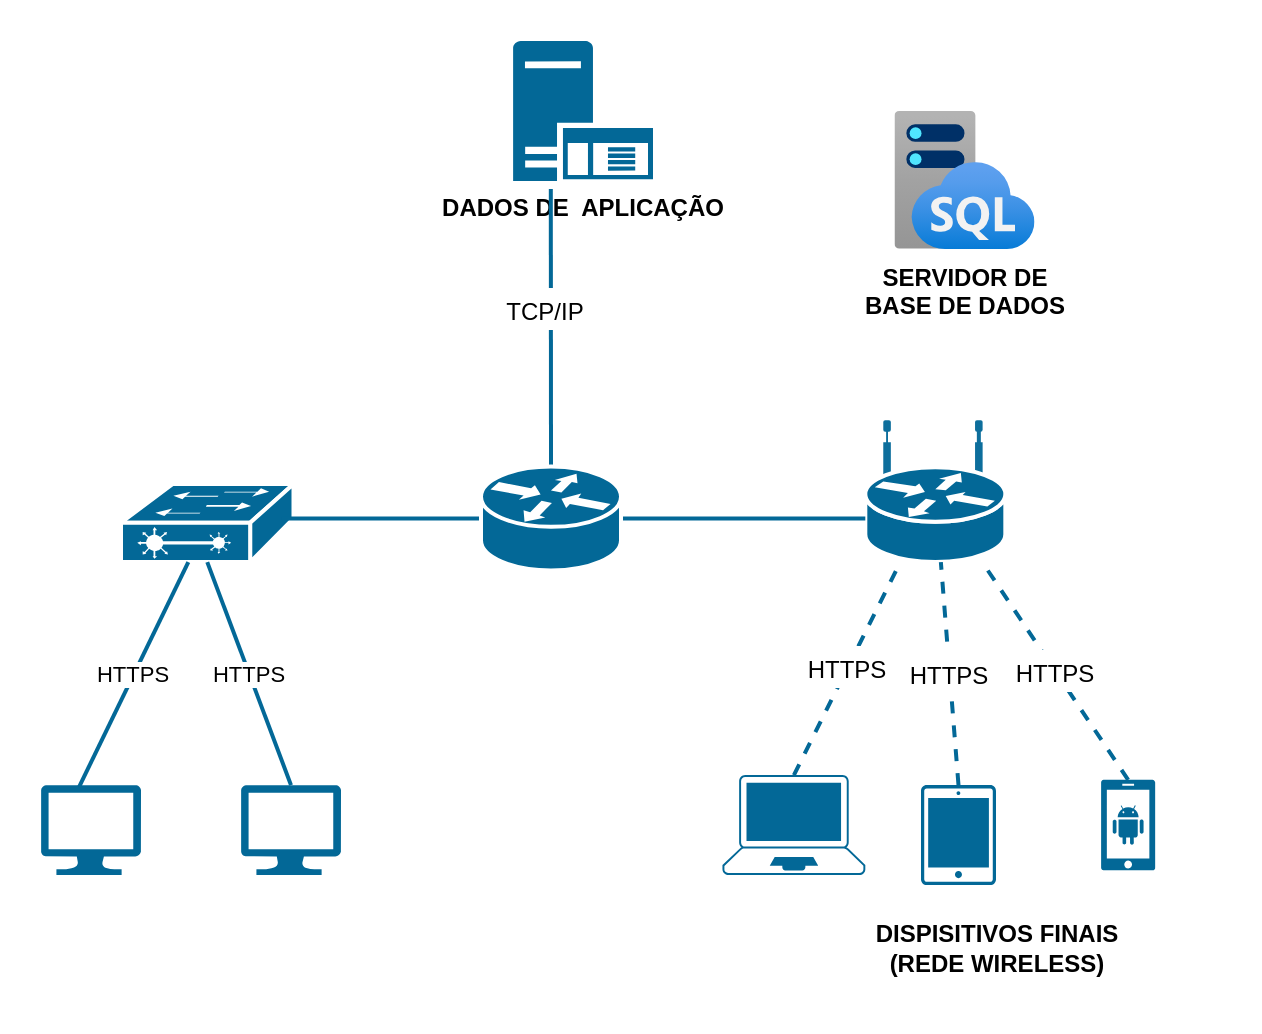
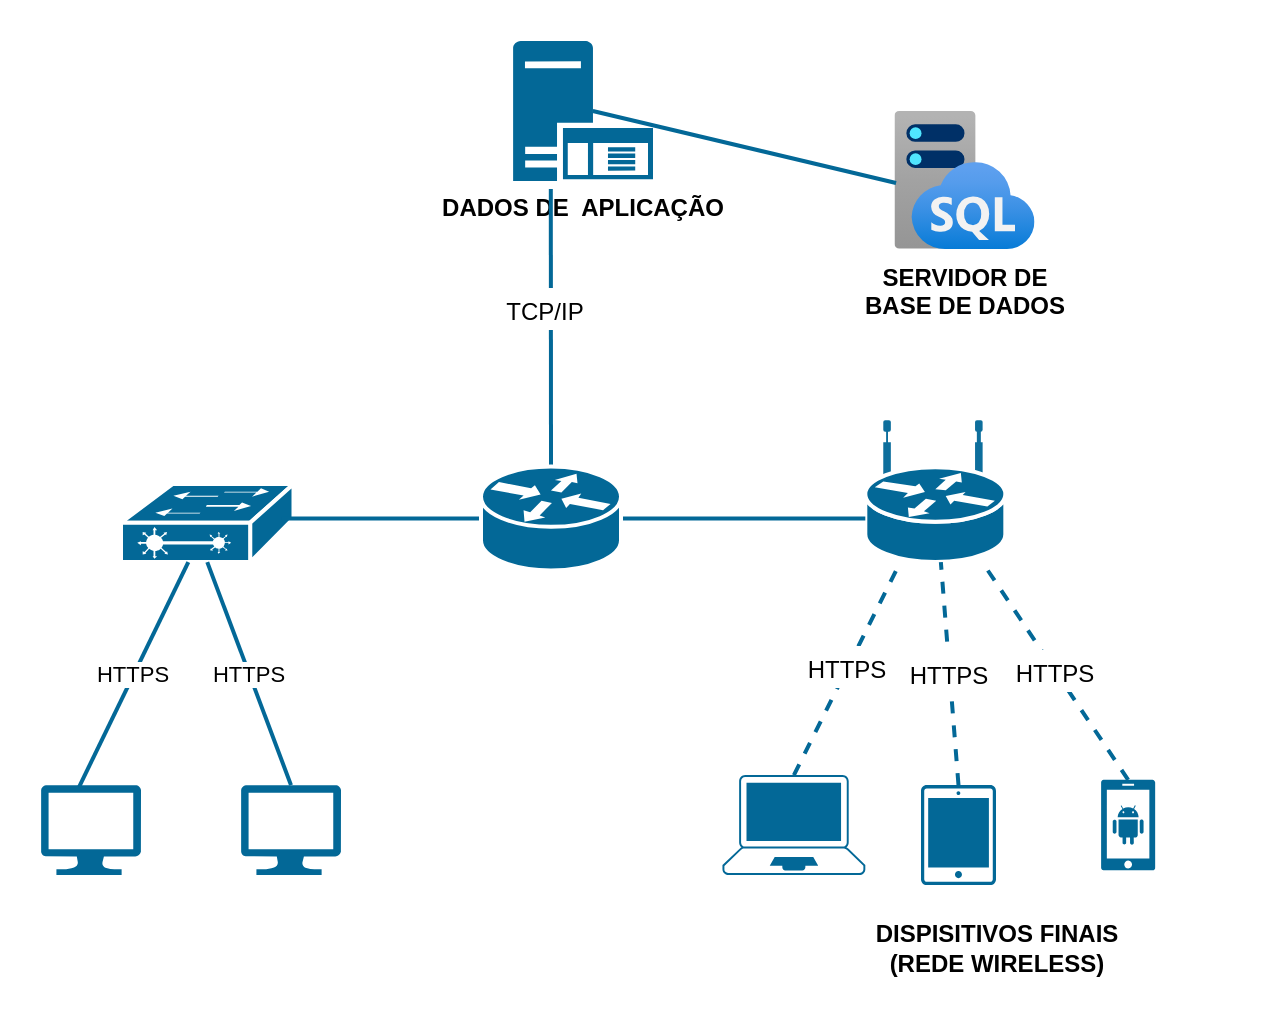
edge "DADOS DE APLICAÇÃO" -- "SERVIDOR DE BASE DE DADOS": added
